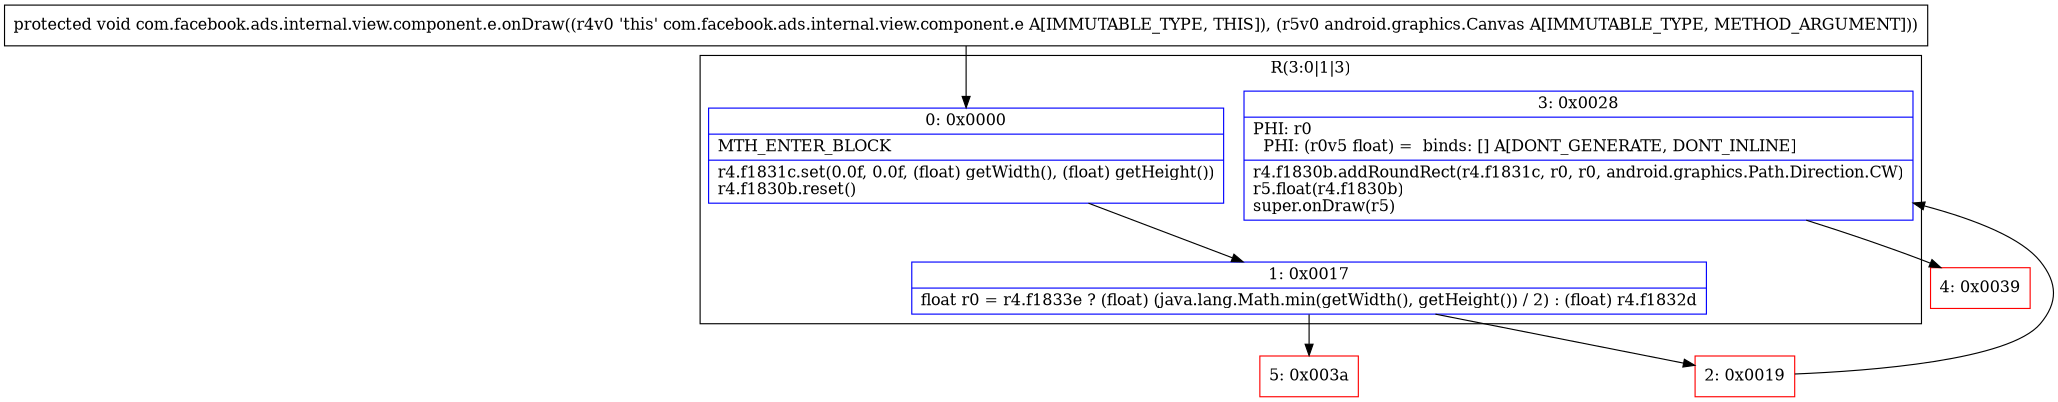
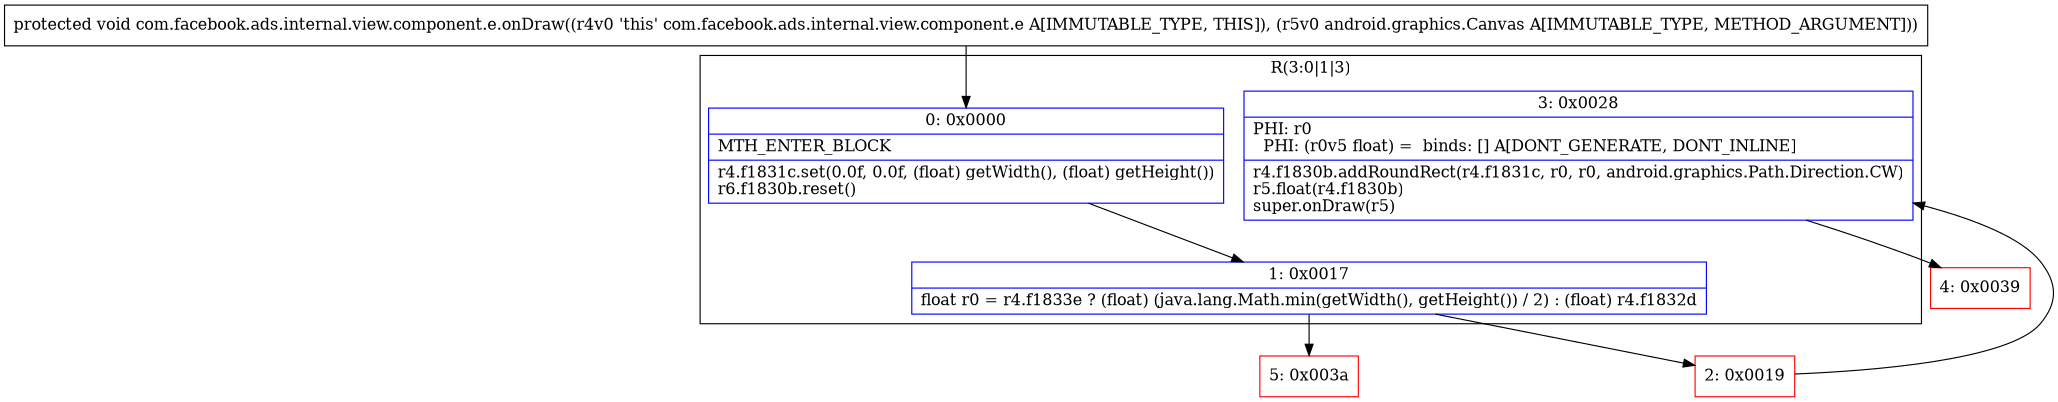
node "0: 0x0000": text "r4.f1830b.reset()" -> "r6.f1830b.reset()"
